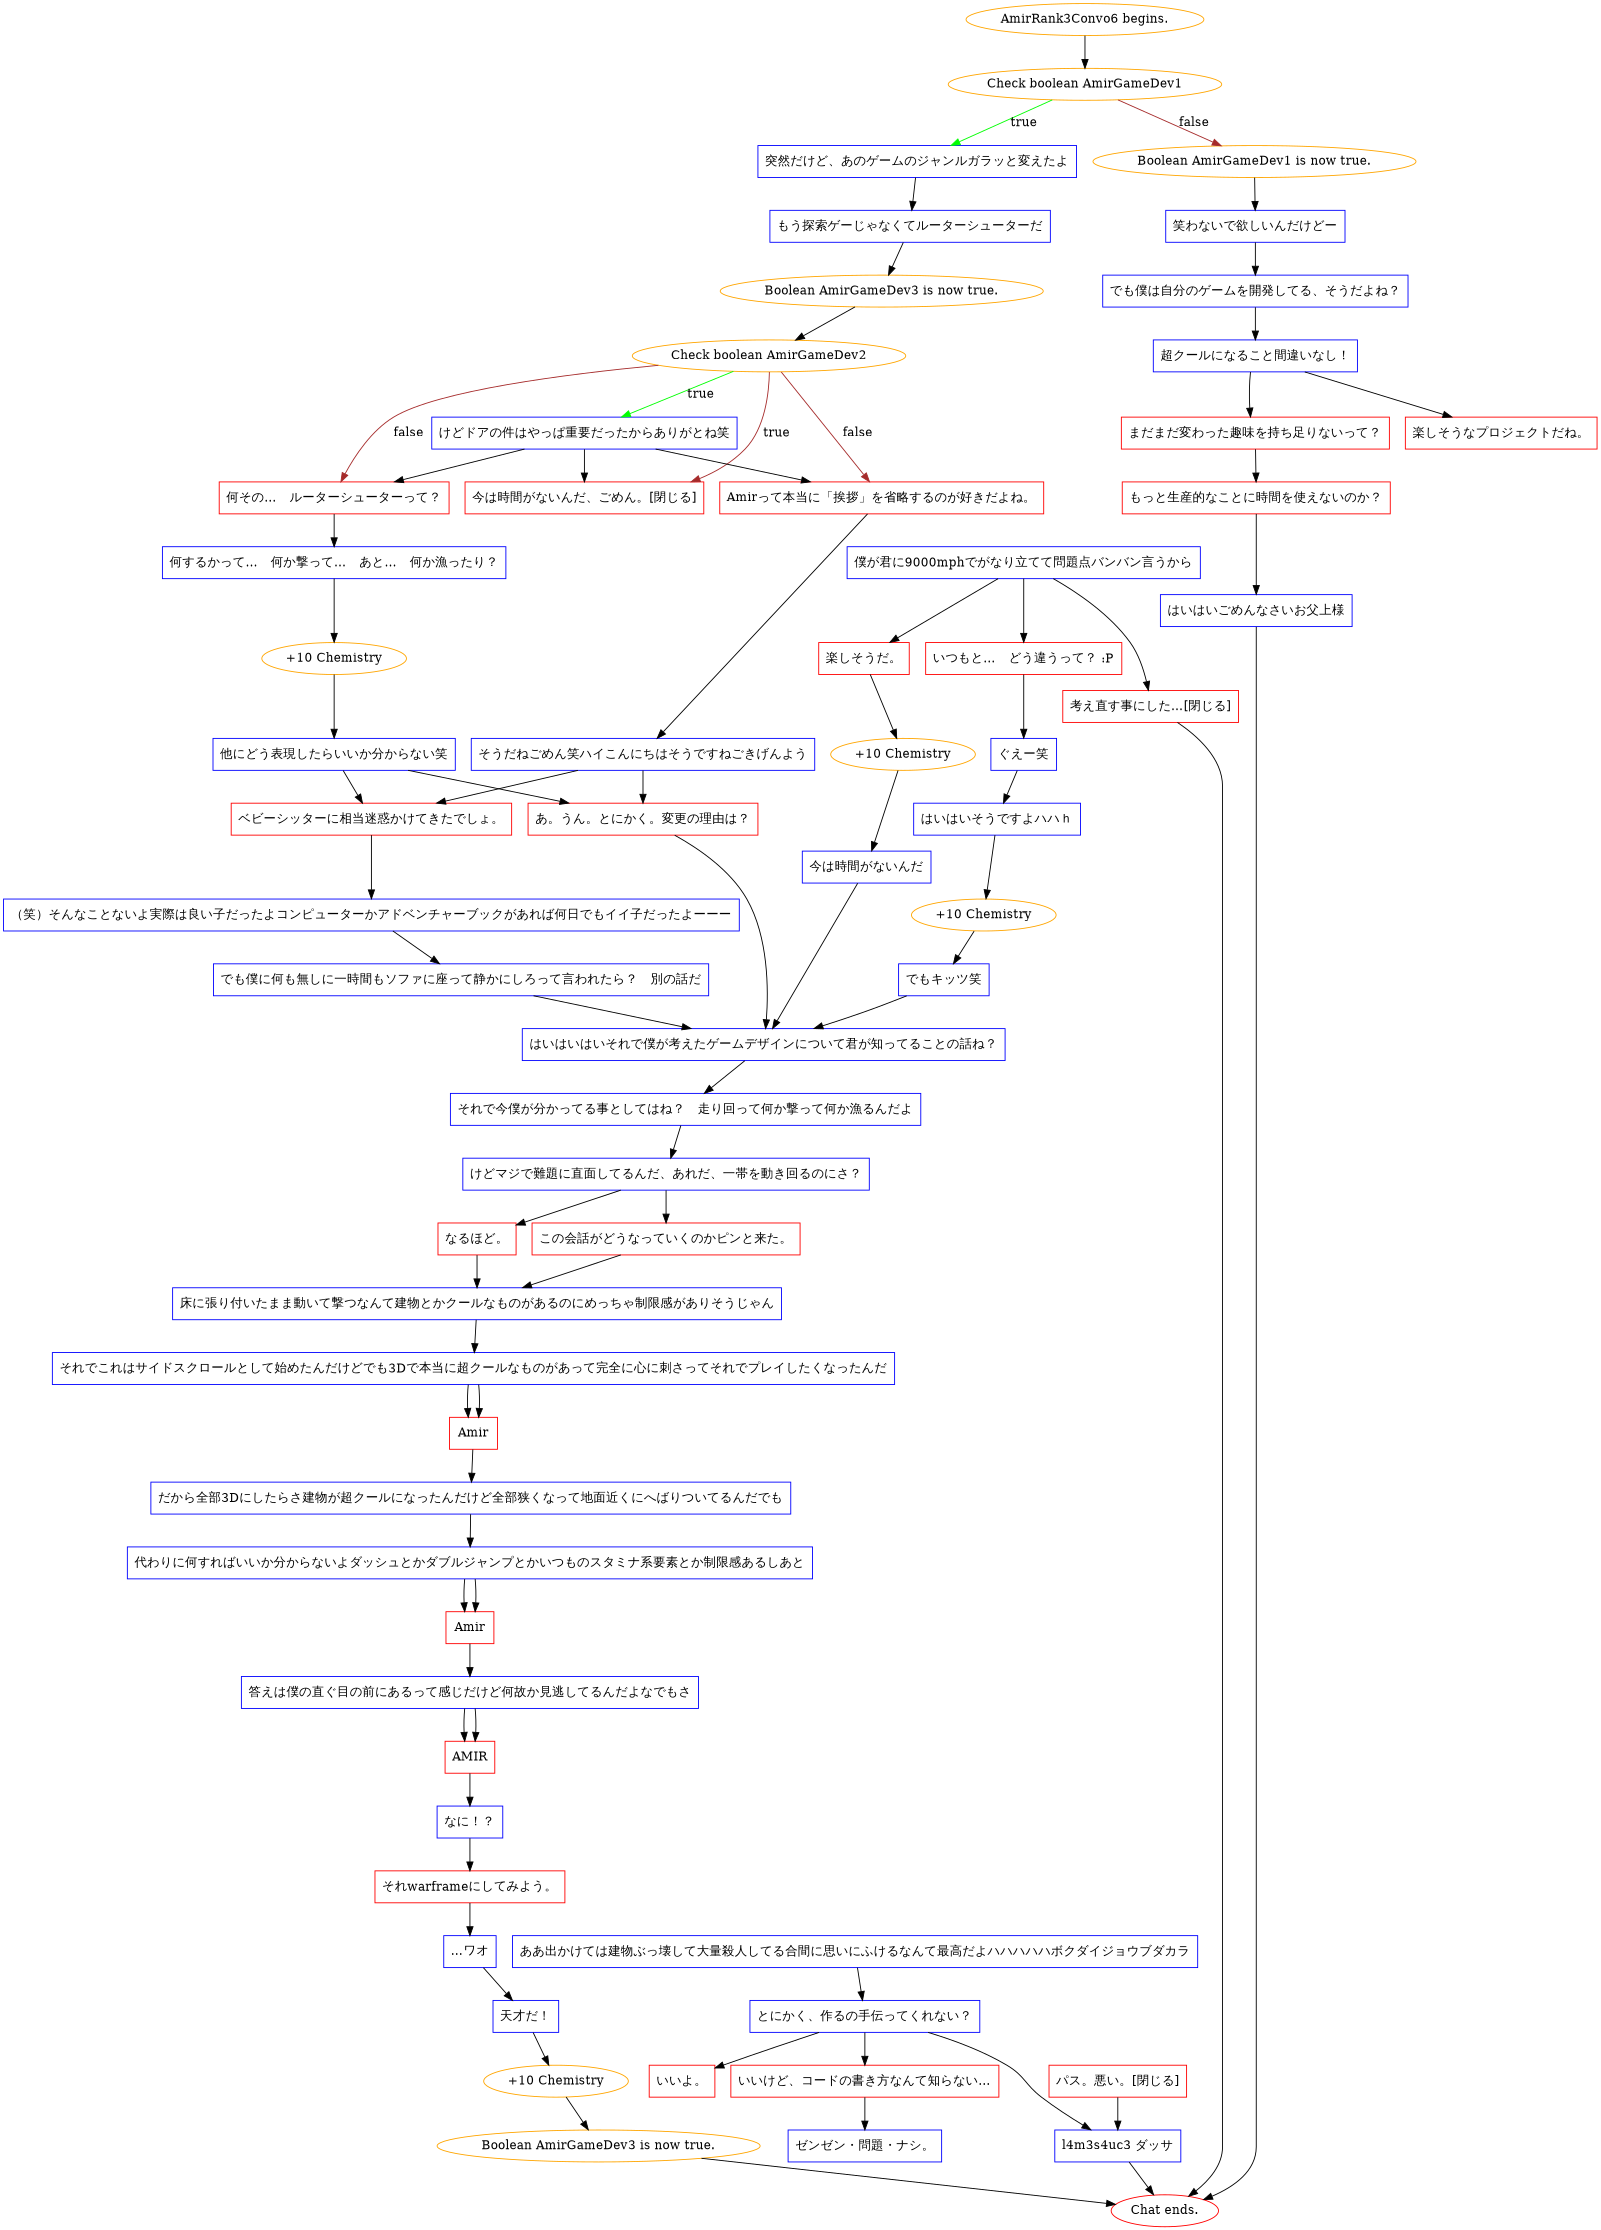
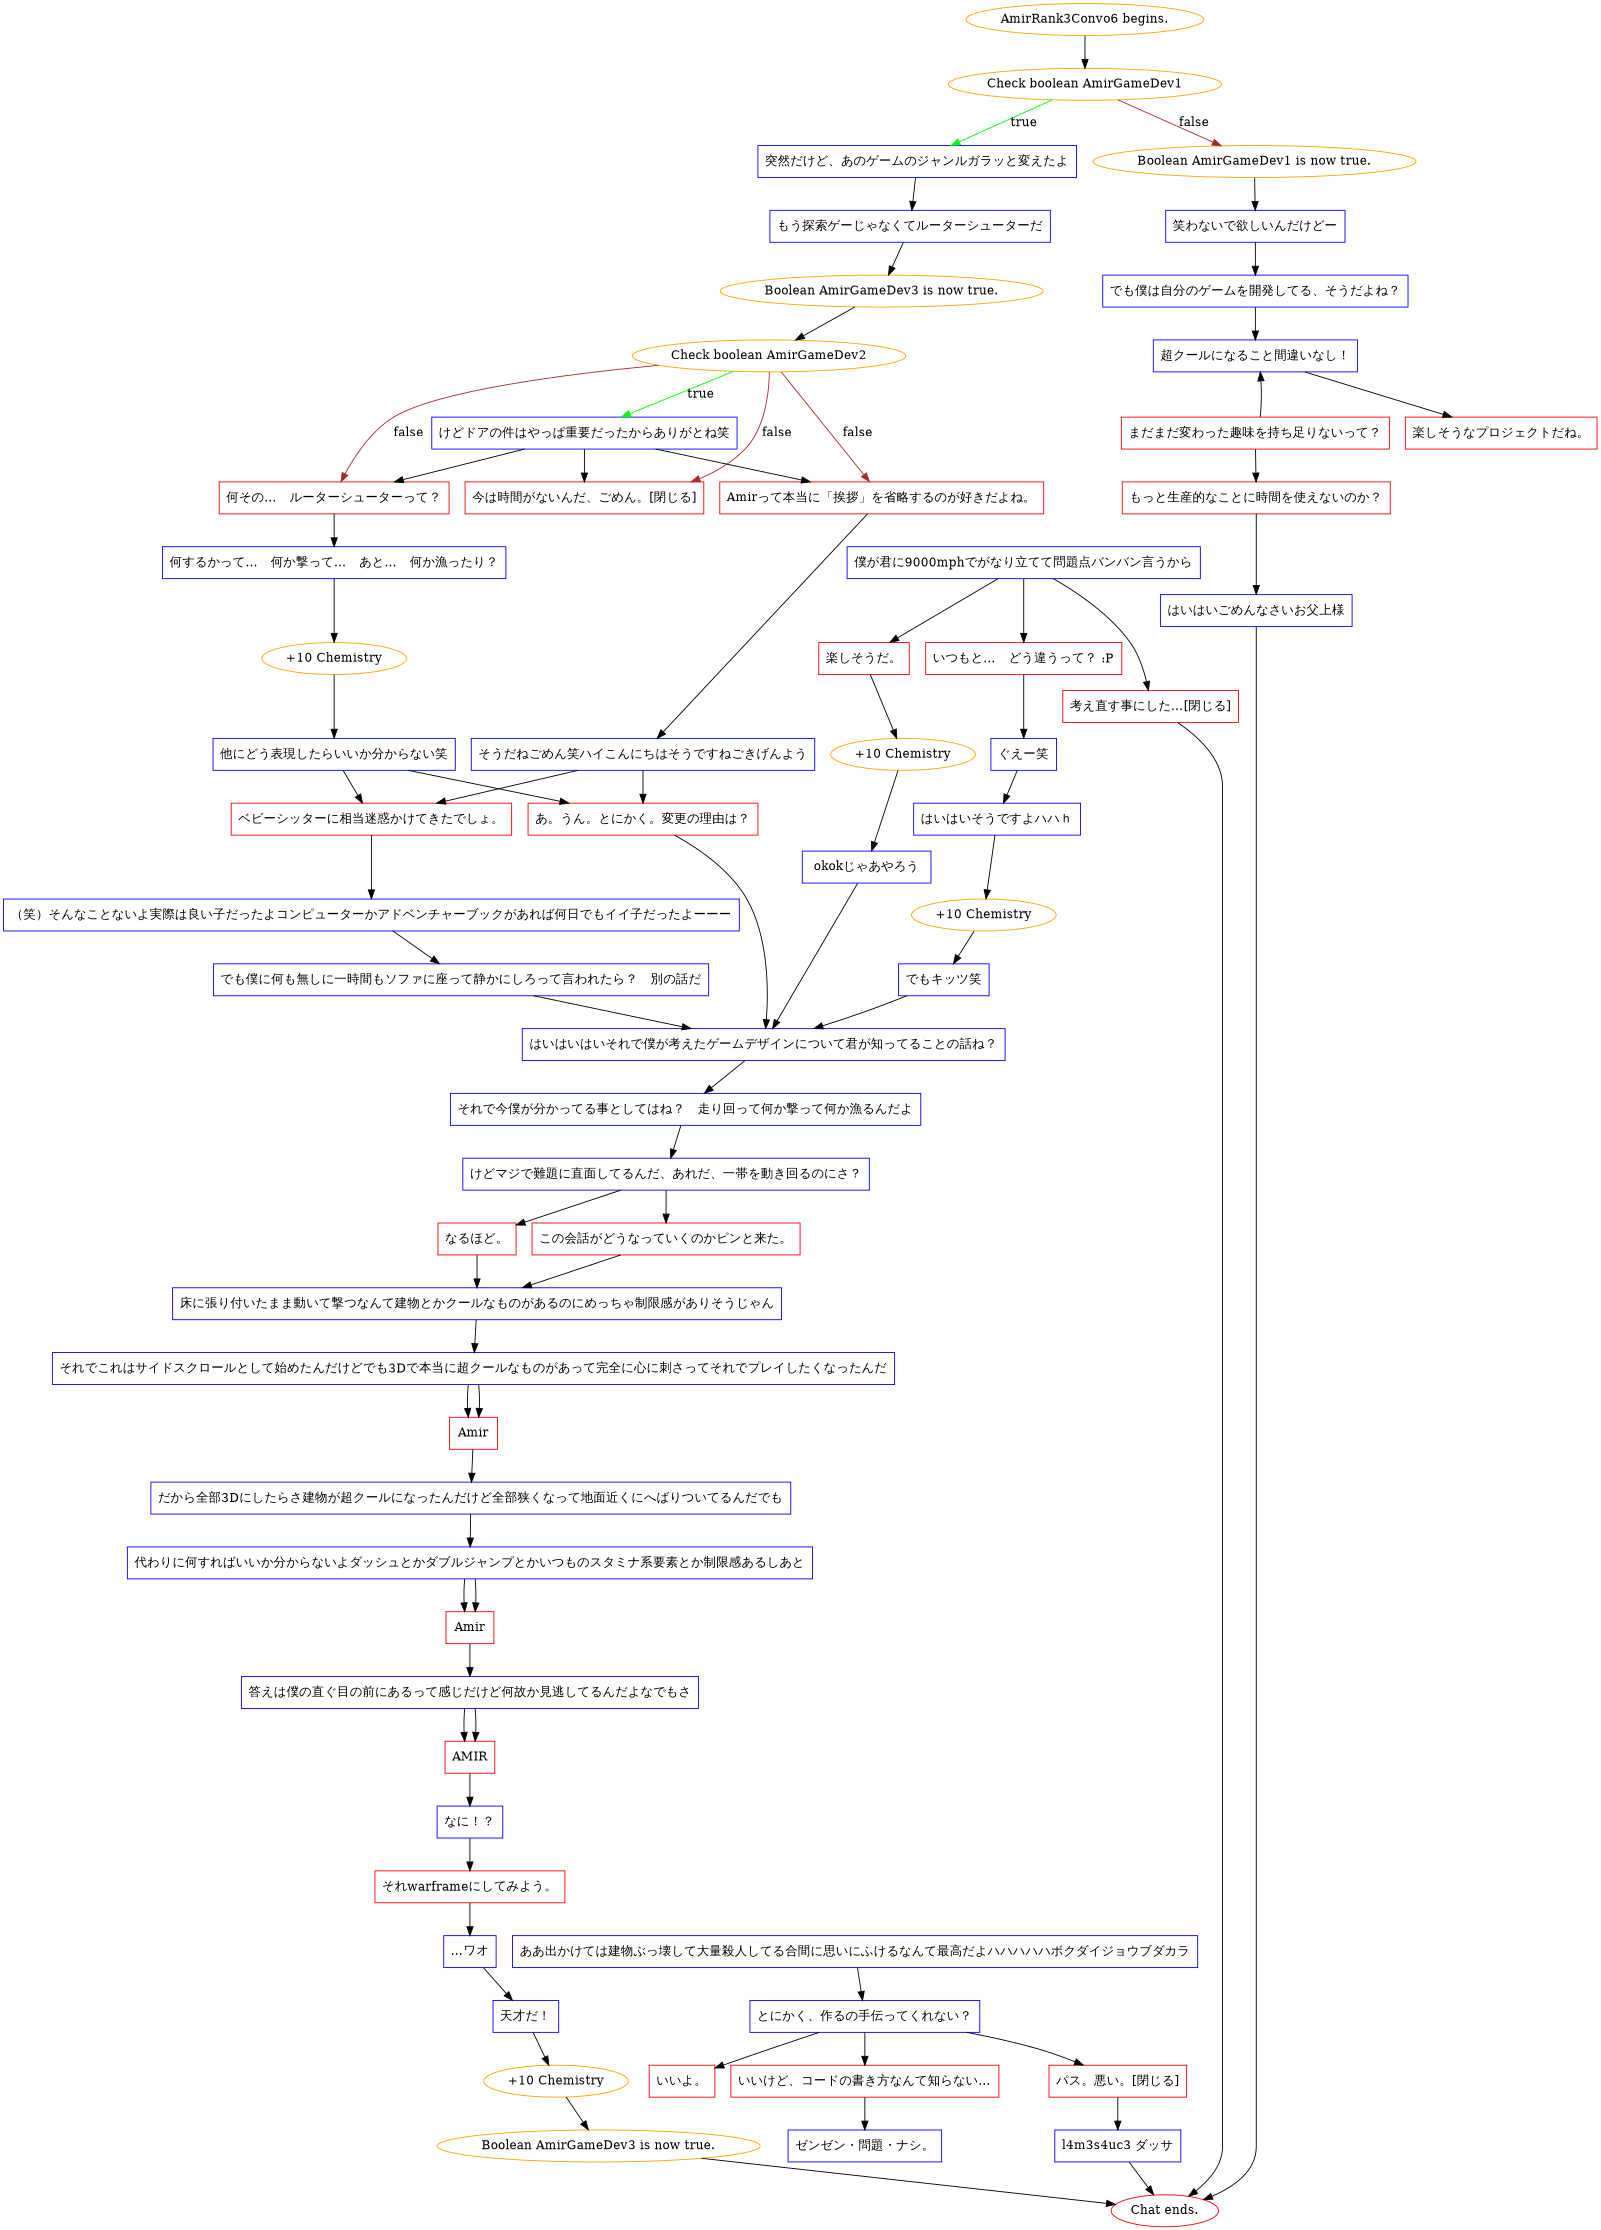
edge "超クールになること間違いなし！" -> "まだまだ変わった趣味を持ち足りないって？": reversed
edge "Check boolean AmirGameDev2" -> "今は時間がないんだ、ごめん。[閉じる]": label "true" -> "false"
node "今は時間がないんだ": label "今は時間がないんだ" -> "okokじゃあやろう"
edge "とにかく、作るの手伝ってくれない？" -> "l4m3s4uc3 ダッサ": now "とにかく、作るの手伝ってくれない？" -> "パス。悪い。[閉じる]"
